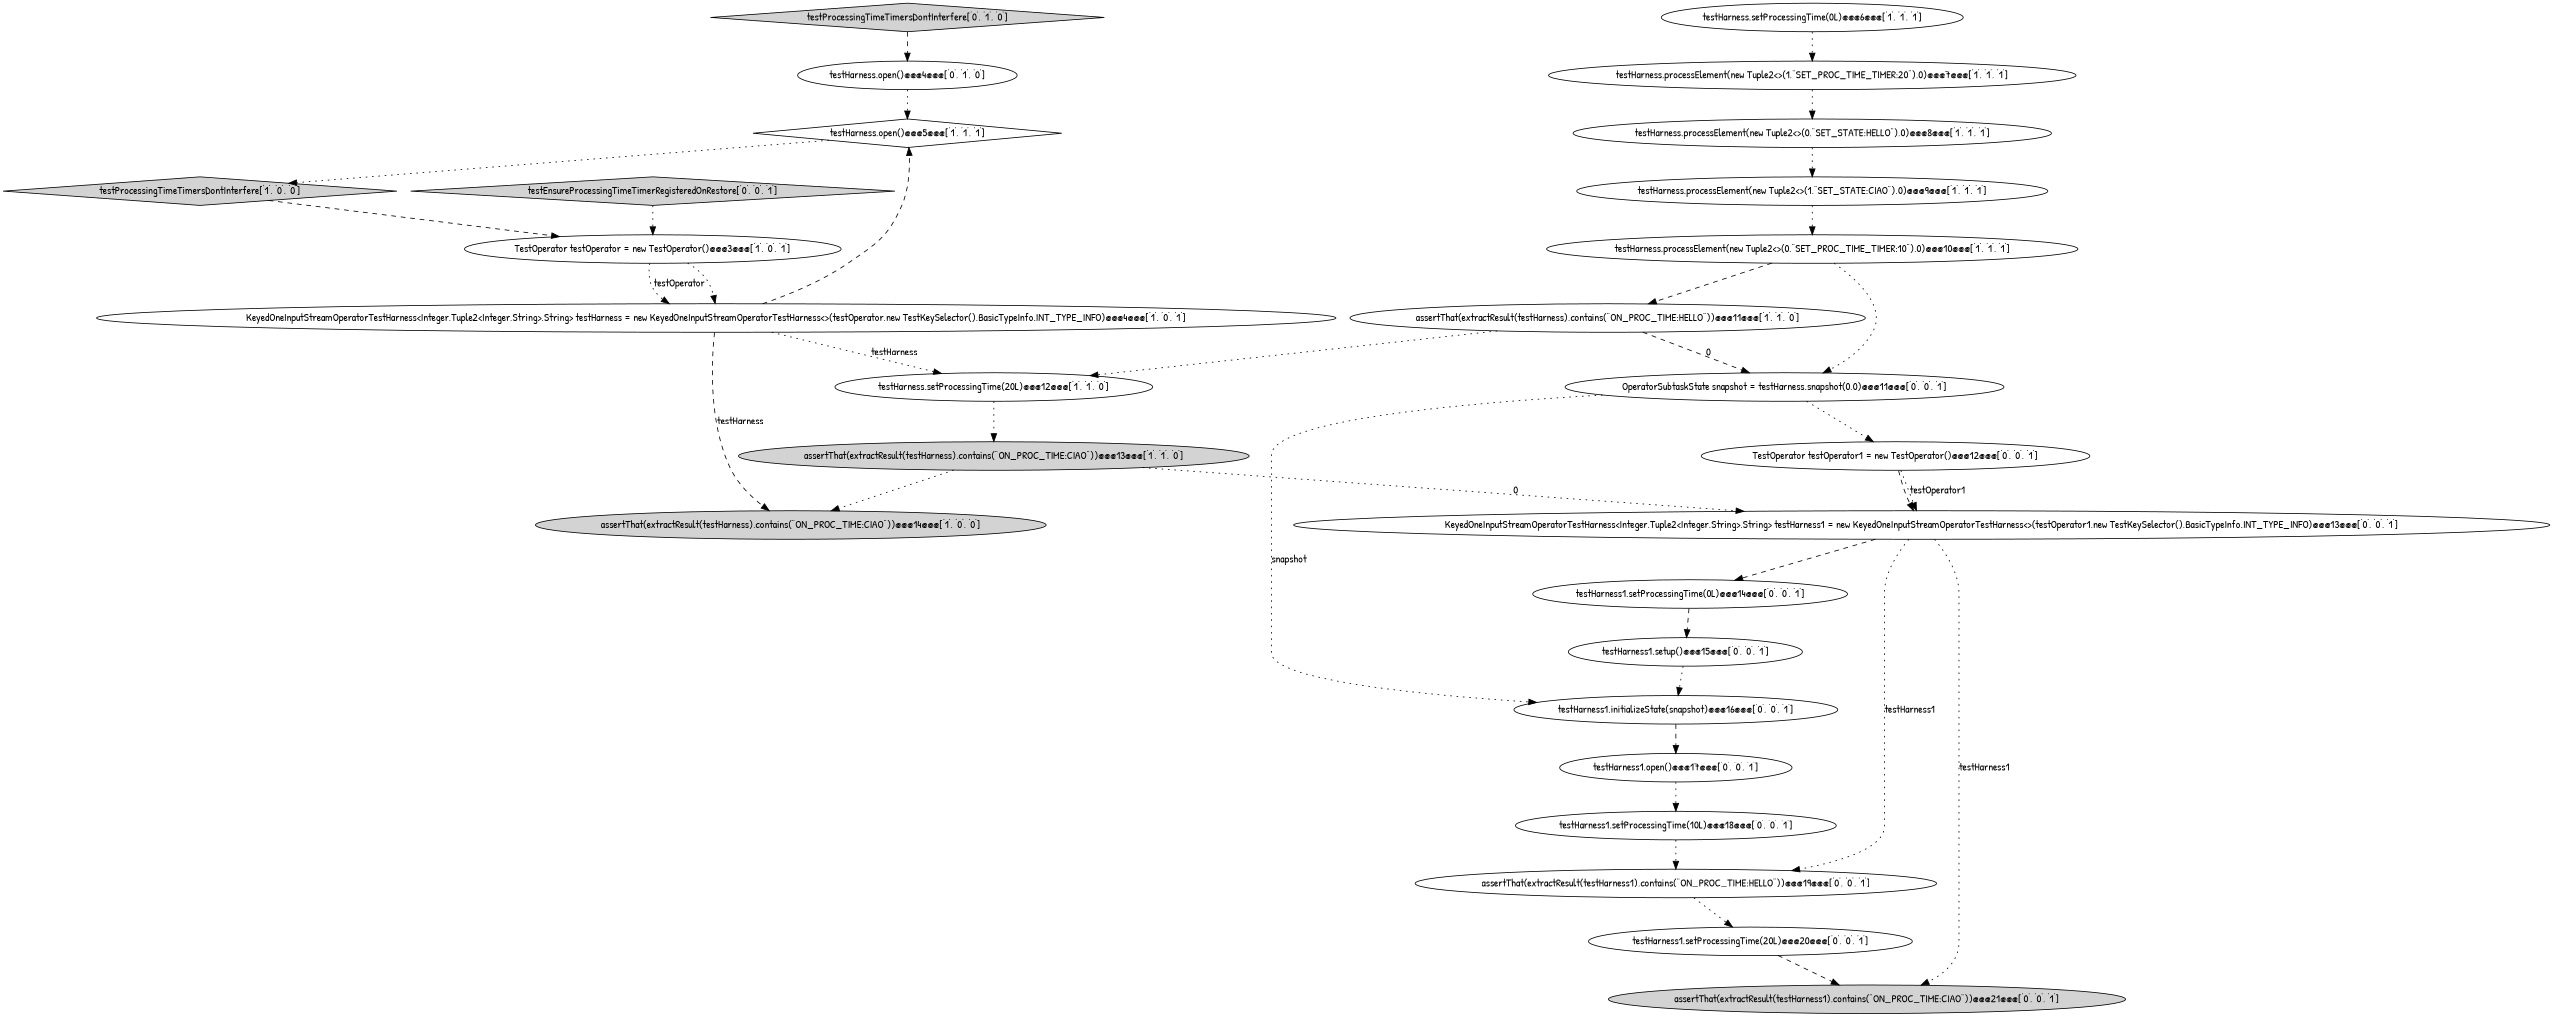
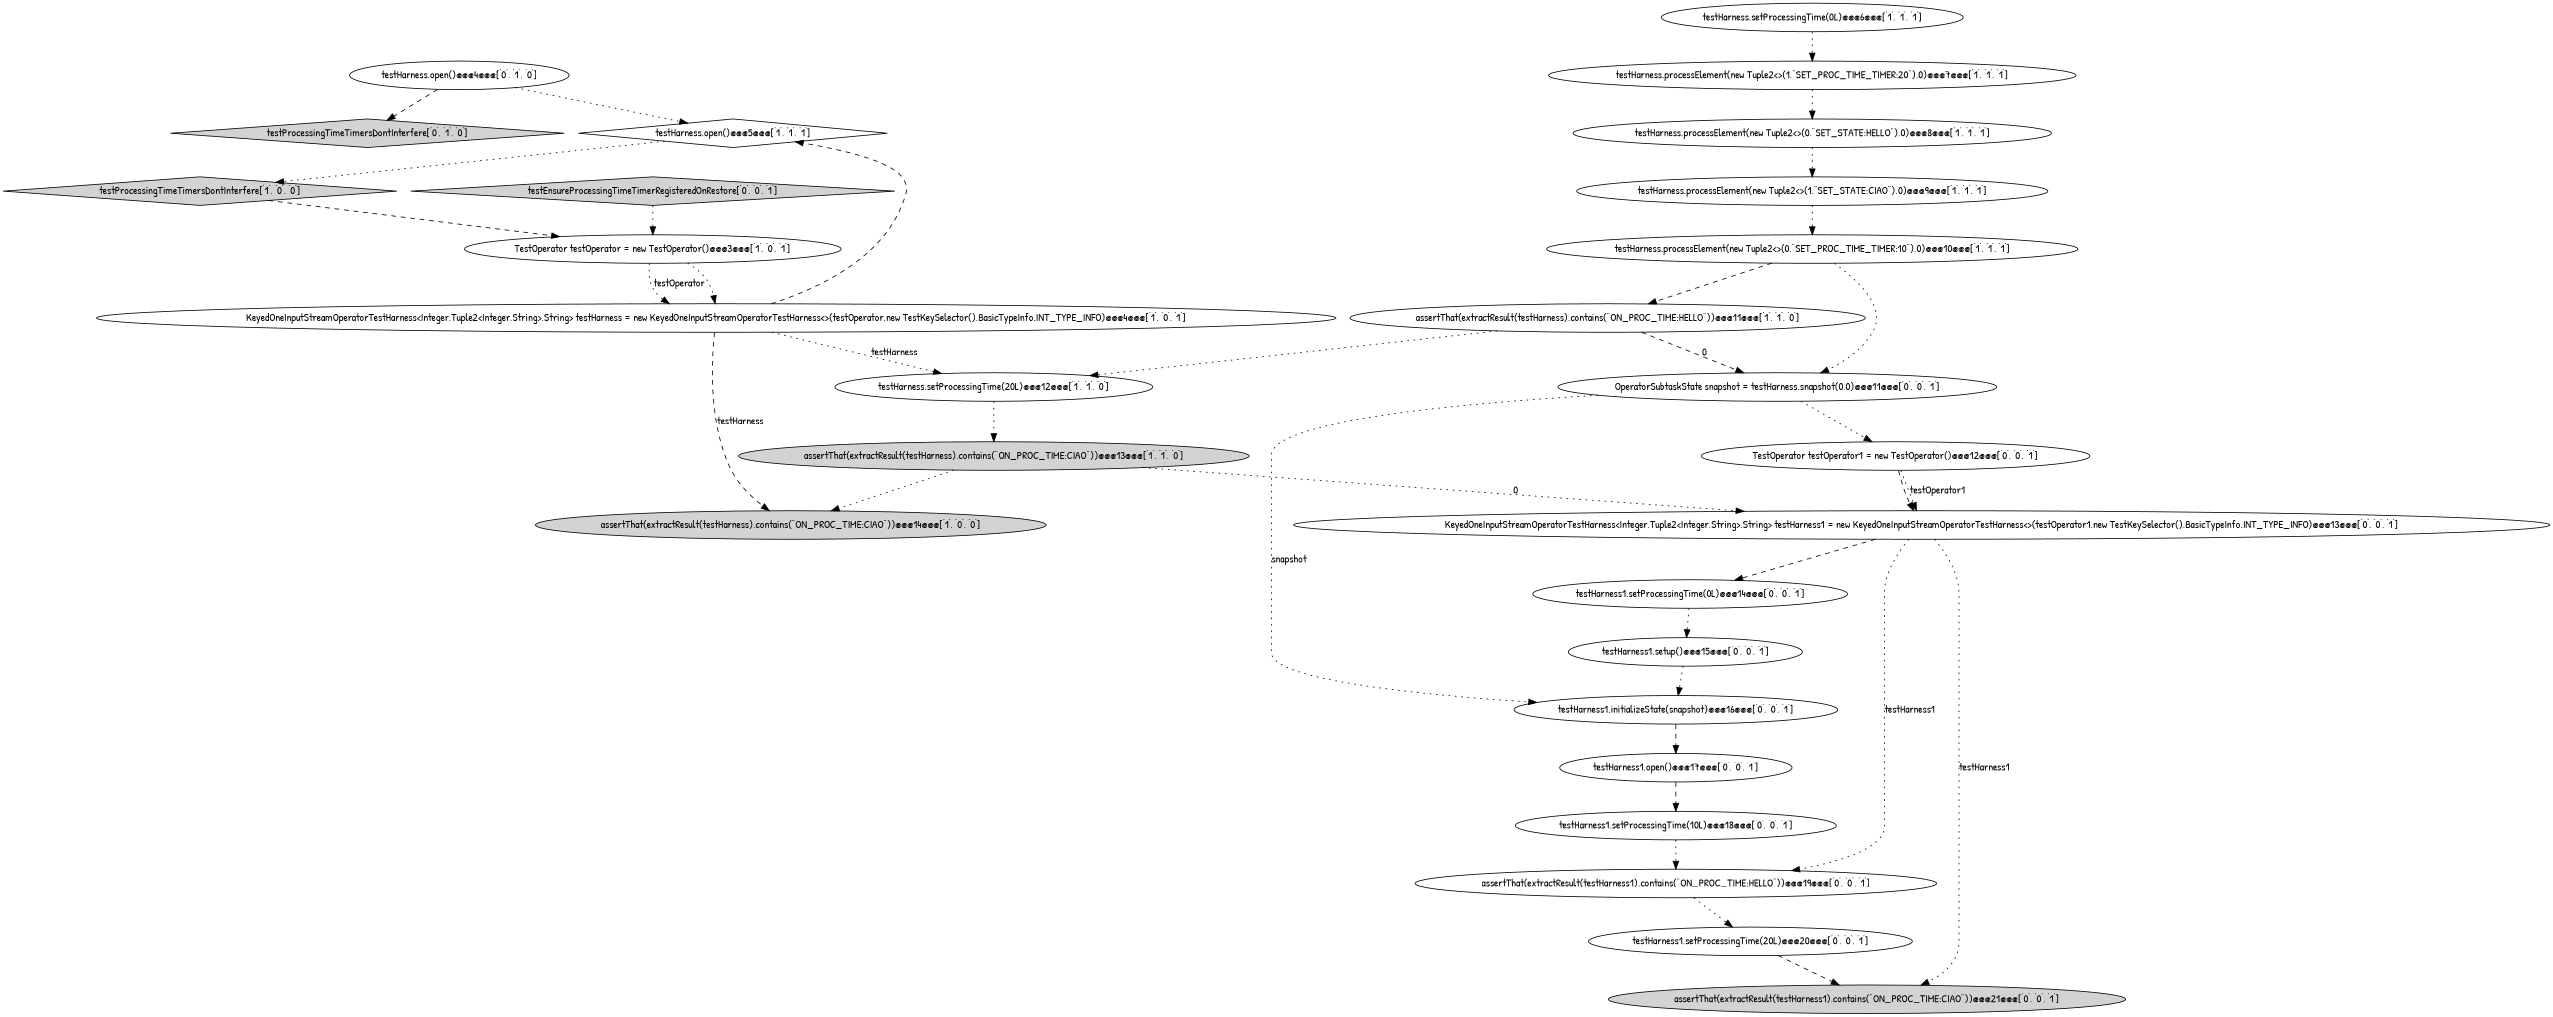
edge "testProcessingTimeTimersDontInterfere['0', '1', '0']" -> "testHarness.open()@@@4@@@['0', '1', '0']": reversed
edge "testHarness1.setProcessingTime(0L)@@@14@@@['0', '0', '1']" -> "testHarness1.setup()@@@15@@@['0', '0', '1']": style dashed -> dotted
edge "testHarness1.open()@@@17@@@['0', '0', '1']" -> "testHarness1.setProcessingTime(10L)@@@18@@@['0', '0', '1']": style dotted -> dashed
